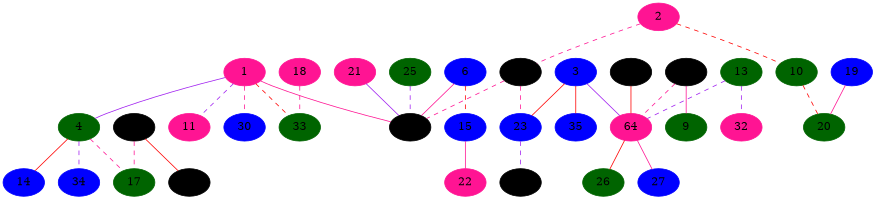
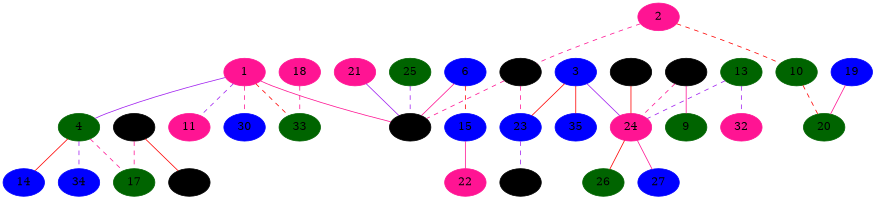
node "64": label "64" -> "24"
